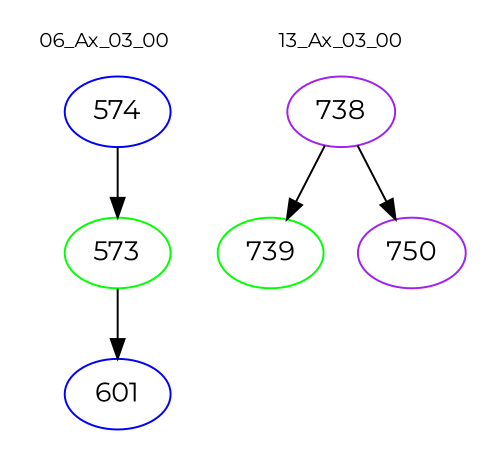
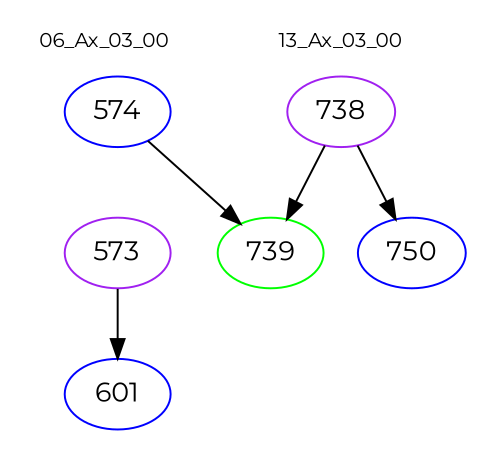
edge "574" -> "573": now "574" -> "739"
node "573": color green -> purple
node "750": color purple -> blue
